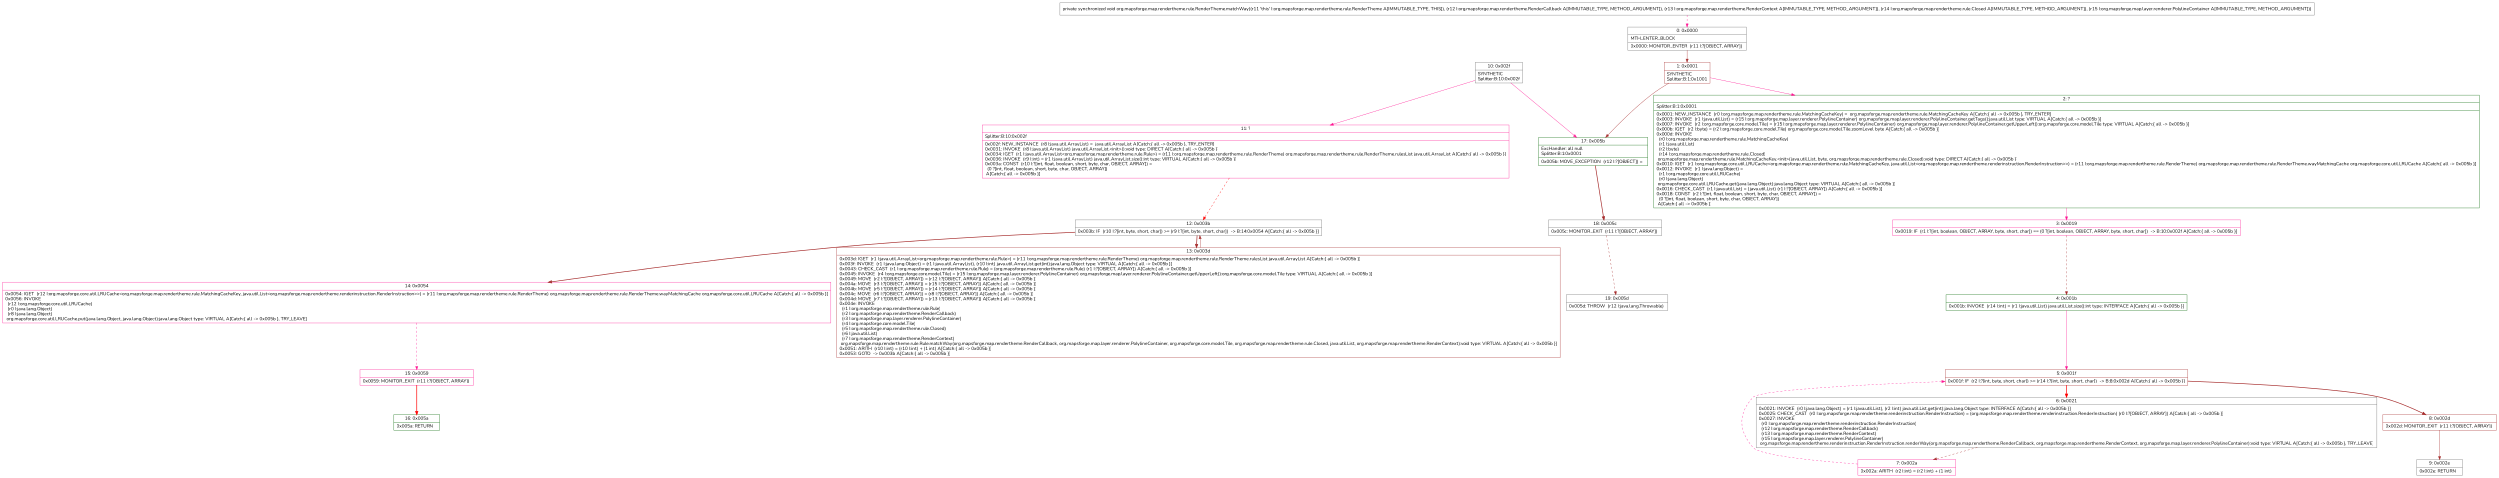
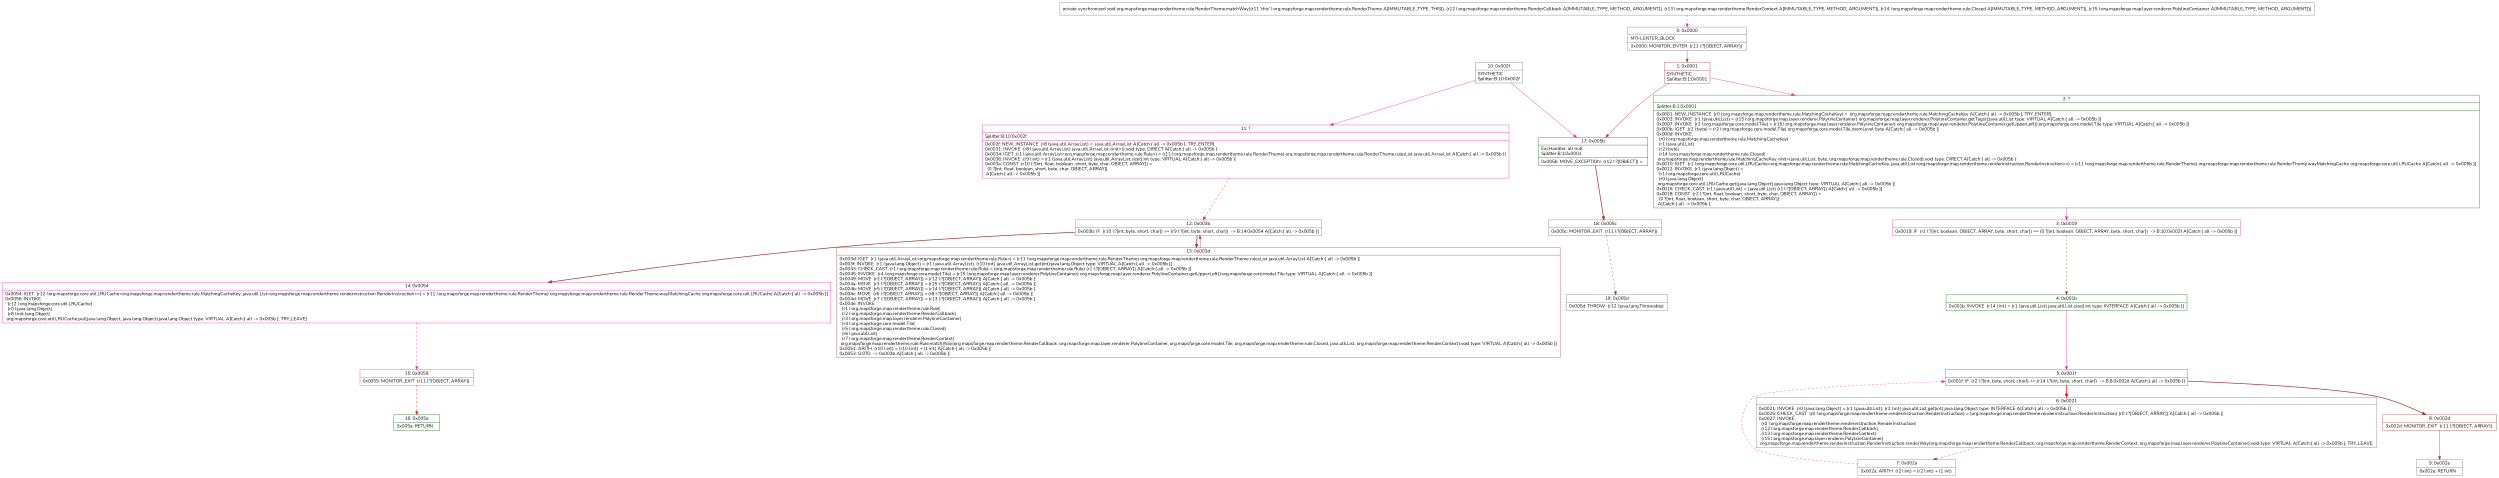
node "1: 0x0001": text "Splitter:B:1:0x1001" -> "Splitter:B:1:0x0001"
node "14: 0x0054": text "(r8 I:java.lang.Object)" -> "(r8 I:init.lang.Object)"
edge "15: 0x0059" -> "16: 0x005a": style bold -> dashed
